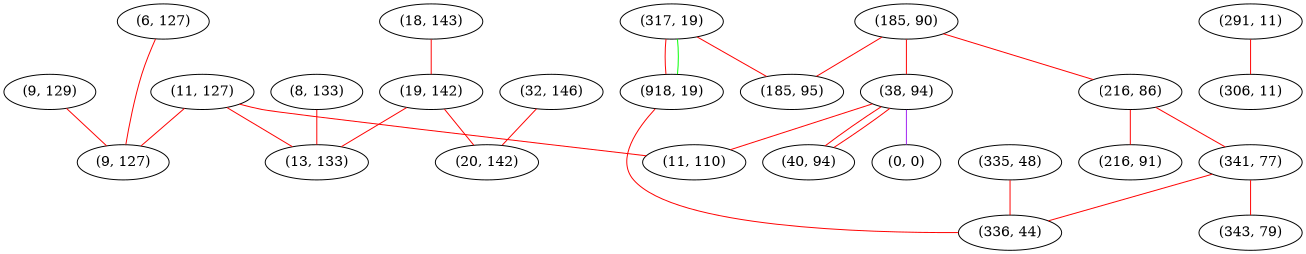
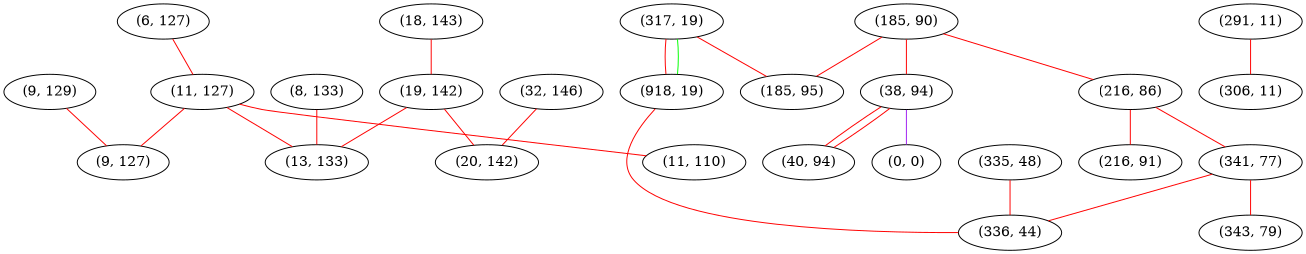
edge "(6, 127)" -- "(9, 127)": now "(6, 127)" -- "(11, 127)"
edge "(38, 94)" -- "(11, 110)": removed
